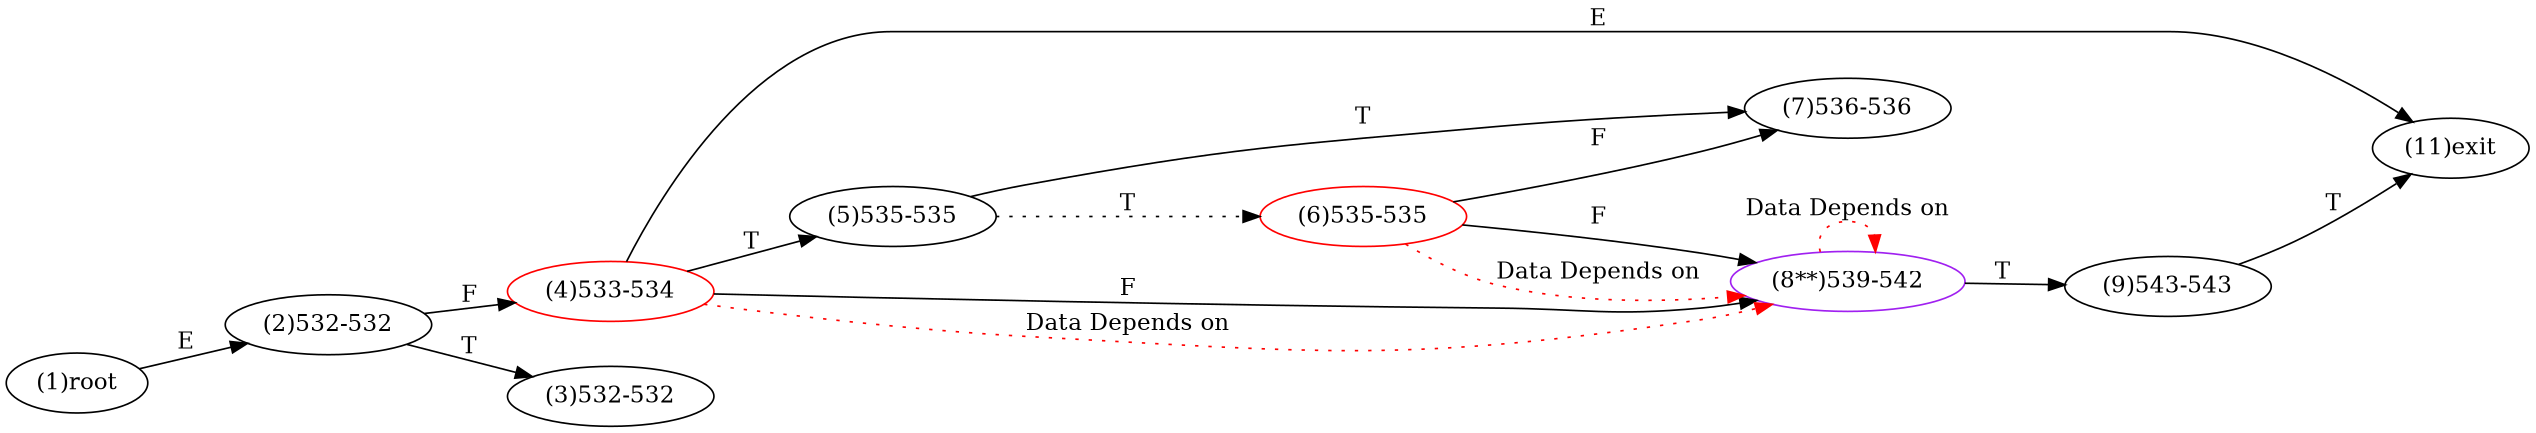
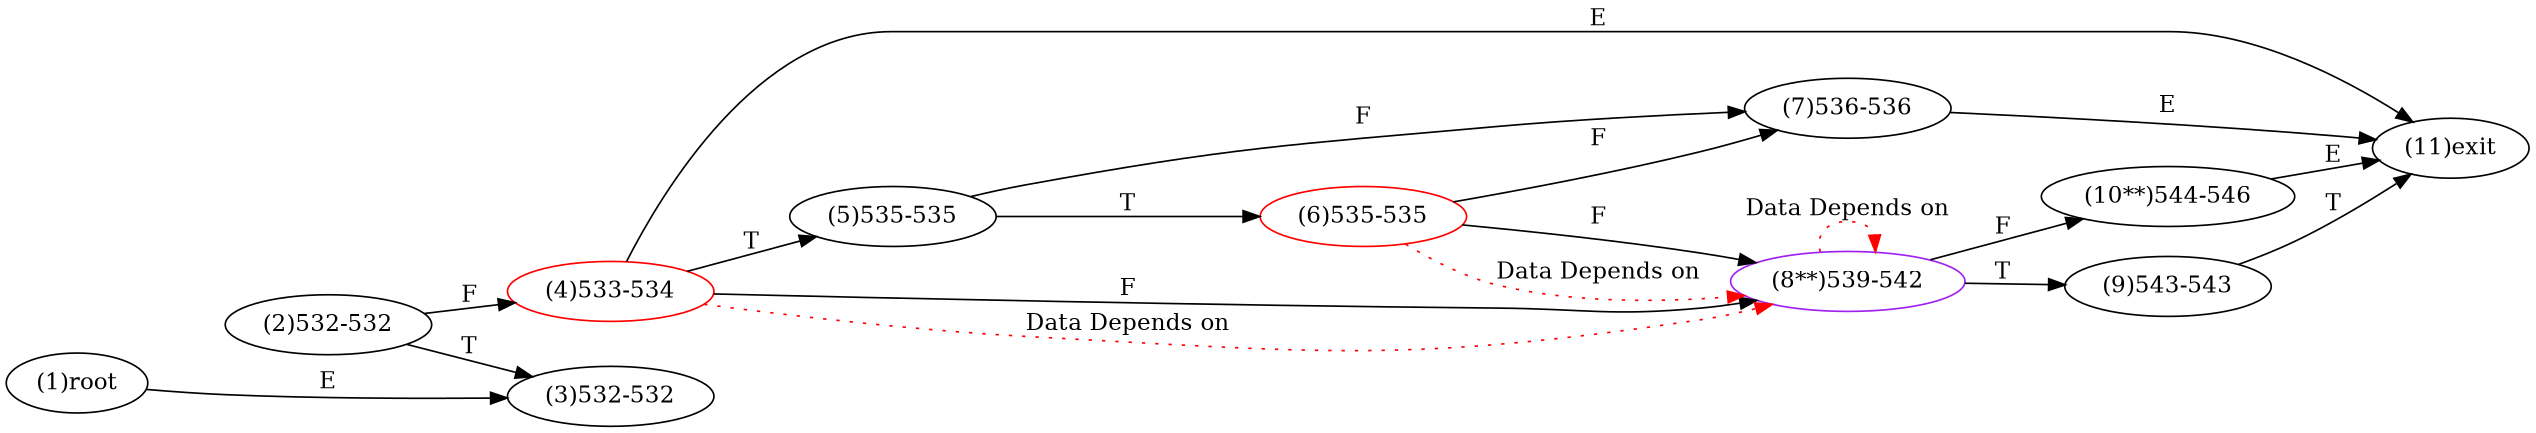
edge "(5)535-535" -> "(7)536-536": label "T" -> "F"
edge "(7)536-536" -> "(11)exit": added, label "E"
node "(10**)544-546": added
edge "(5)535-535" -> "(6)535-535": style dotted -> solid
edge "(1)root" -> "(2)532-532": now "(1)root" -> "(3)532-532"
